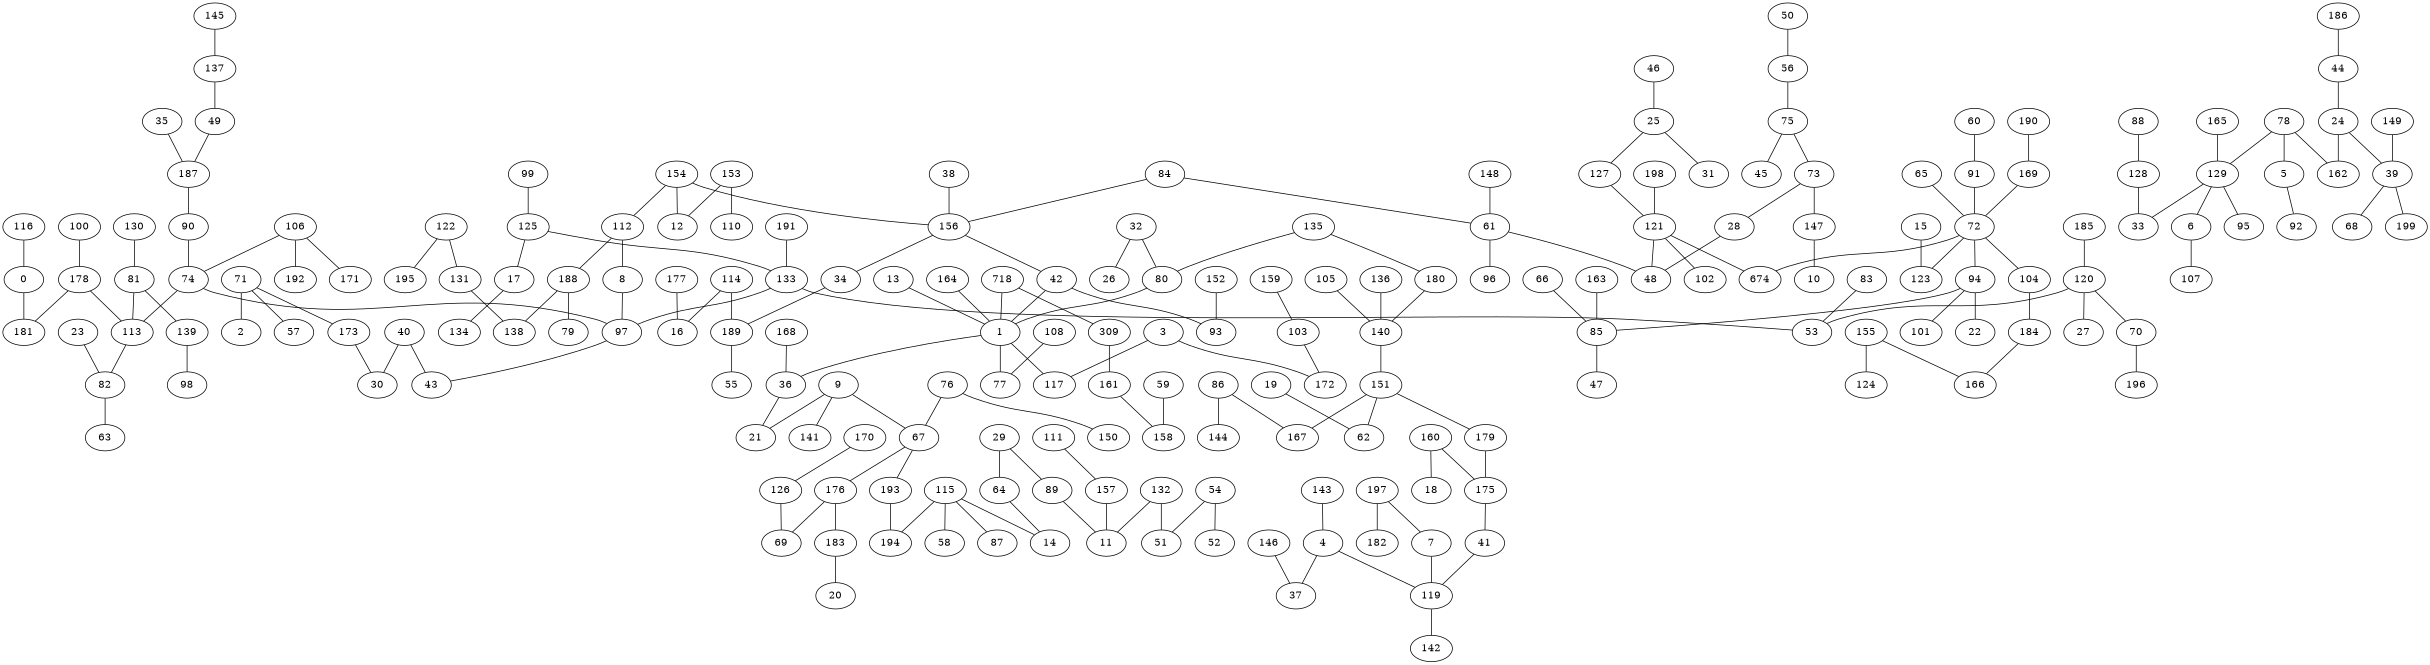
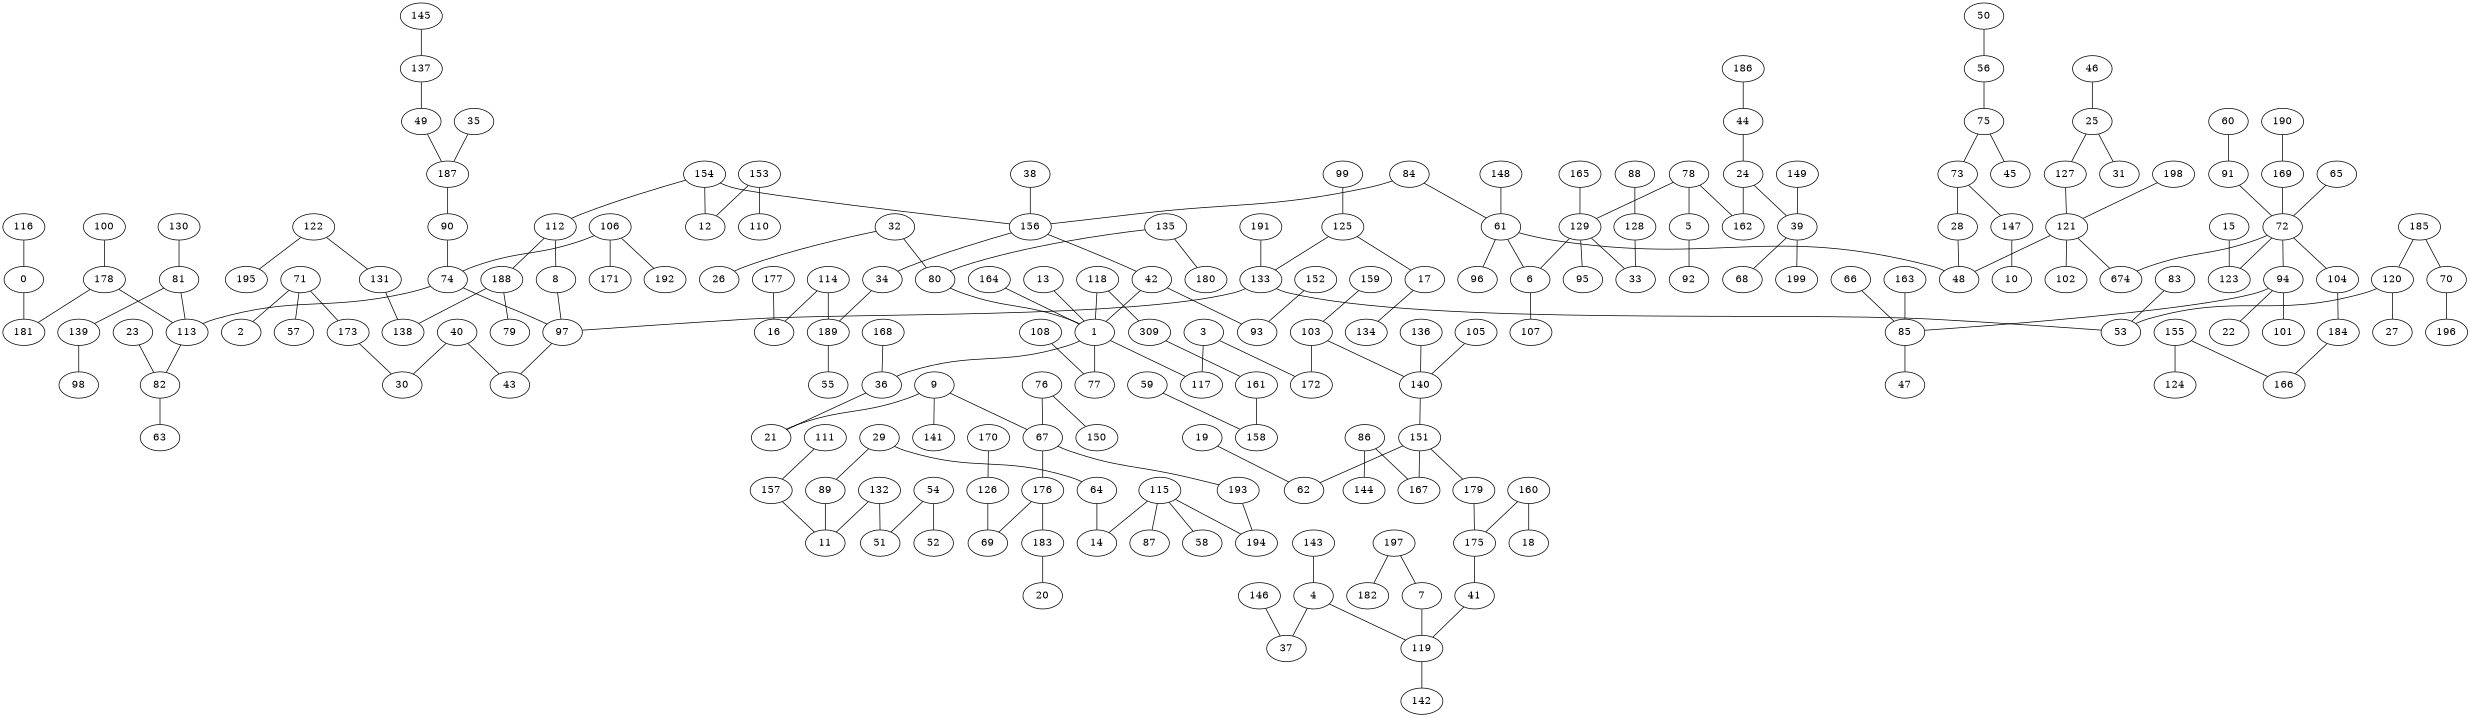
edge "61" -- "6": added
node "718": label "718" -> "118"
edge "180" -- "140": now "103" -- "140"
edge "120" -- "70": now "185" -- "70"
